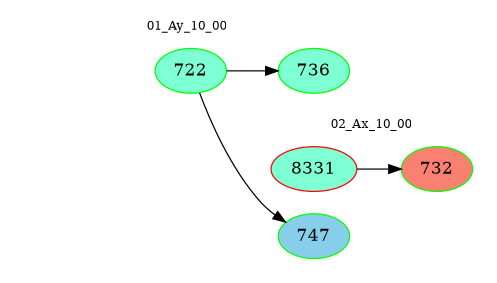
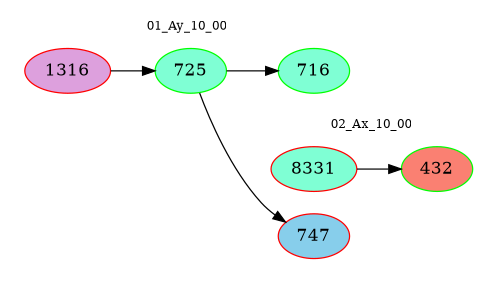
node "1316": added
node "722": label "722" -> "725"
node "736": label "736" -> "716"
node "732": label "732" -> "432"
node "747": color green -> red
